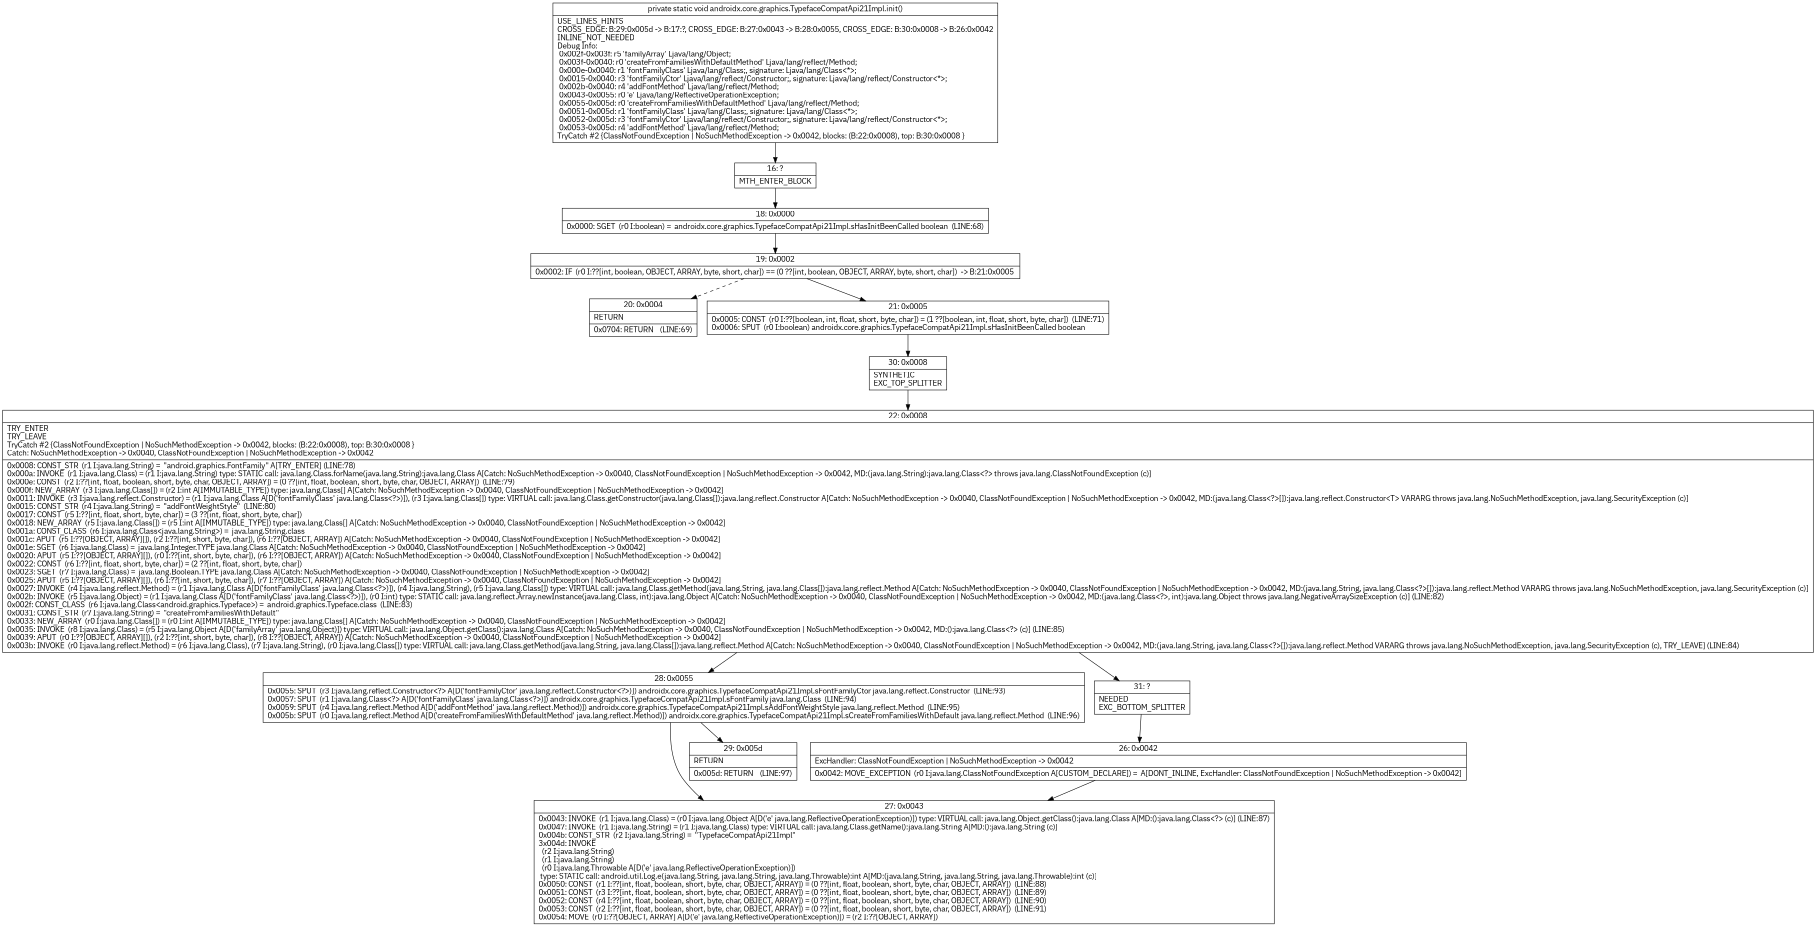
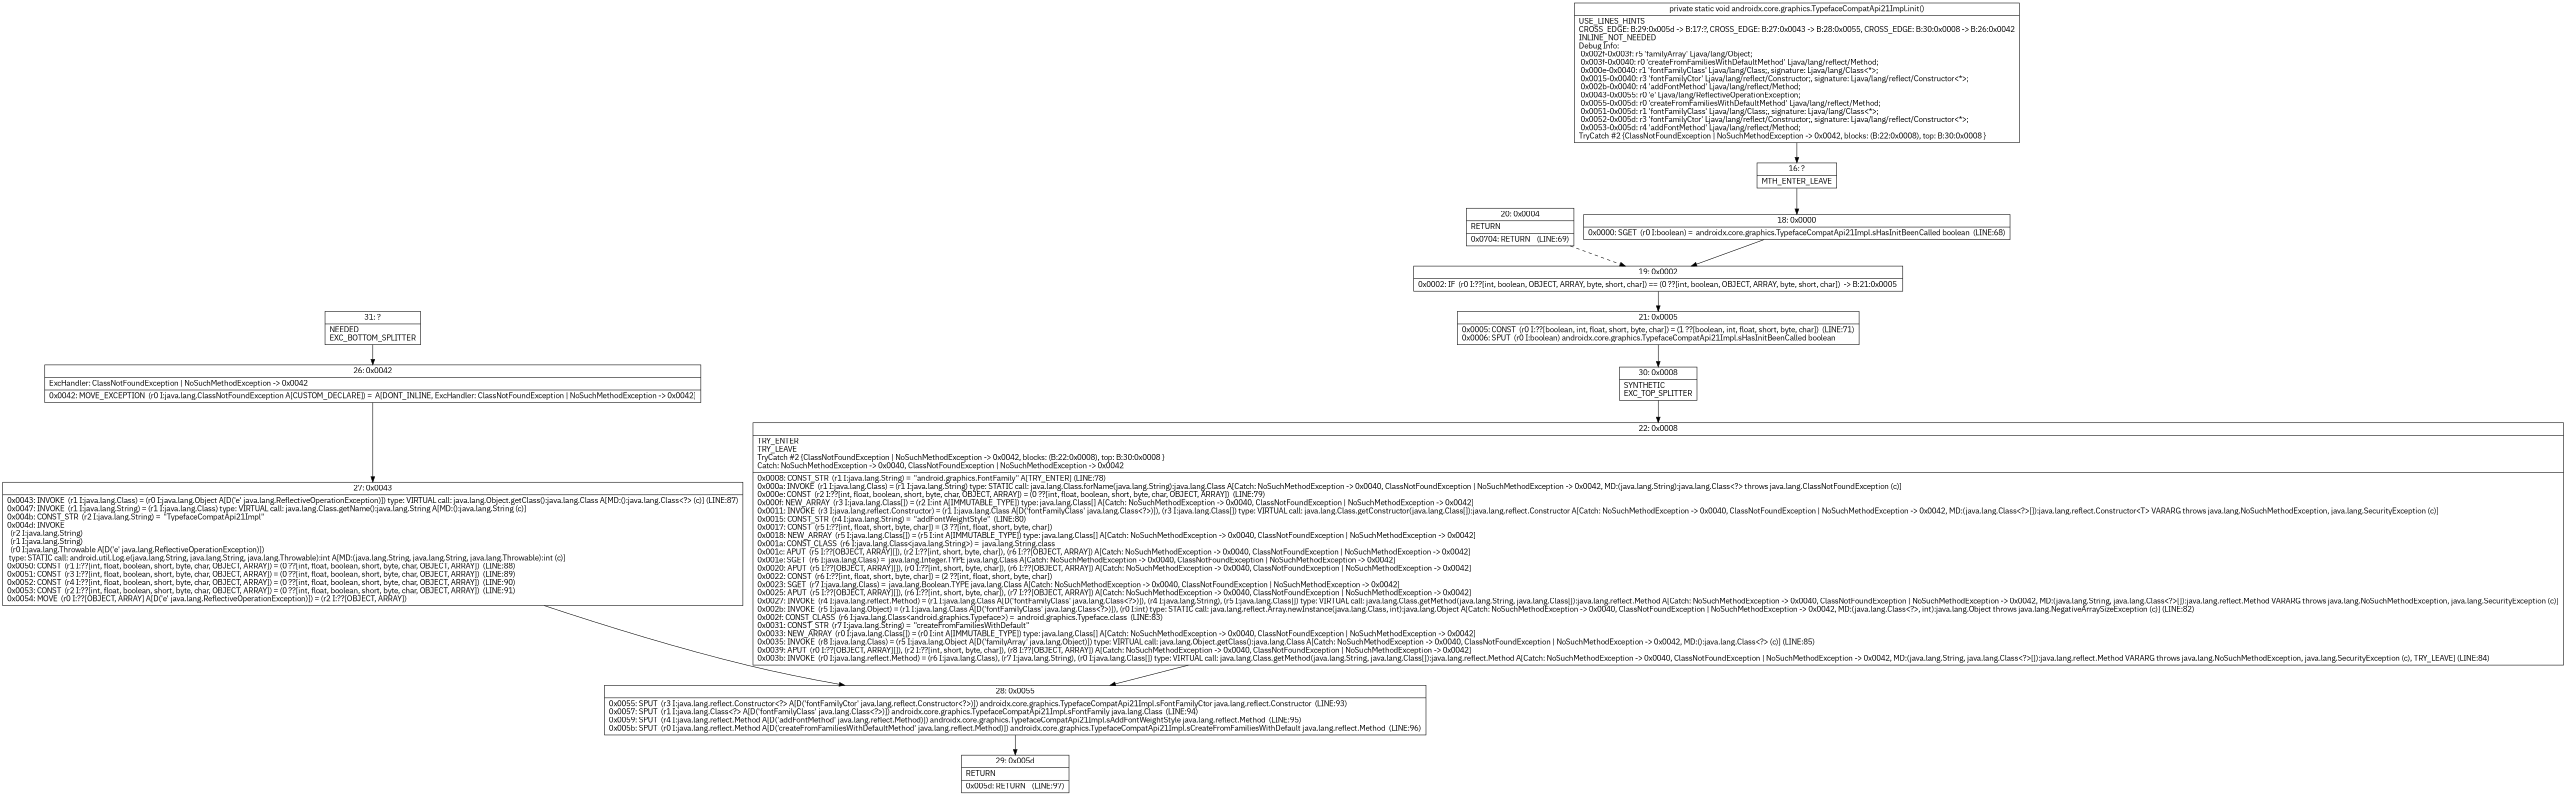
node "16: ?": text "MTH_ENTER_BLOCK" -> "MTH_ENTER_LEAVE"
edge "19: 0x0002" -> "20: 0x0004": reversed
edge "22: 0x0008" -> "31: ?": removed
edge "28: 0x0055" -> "27: 0x0043": reversed
node "27: 0x0043": text "3x004d: INVOKE" -> "0x004d: INVOKE"
